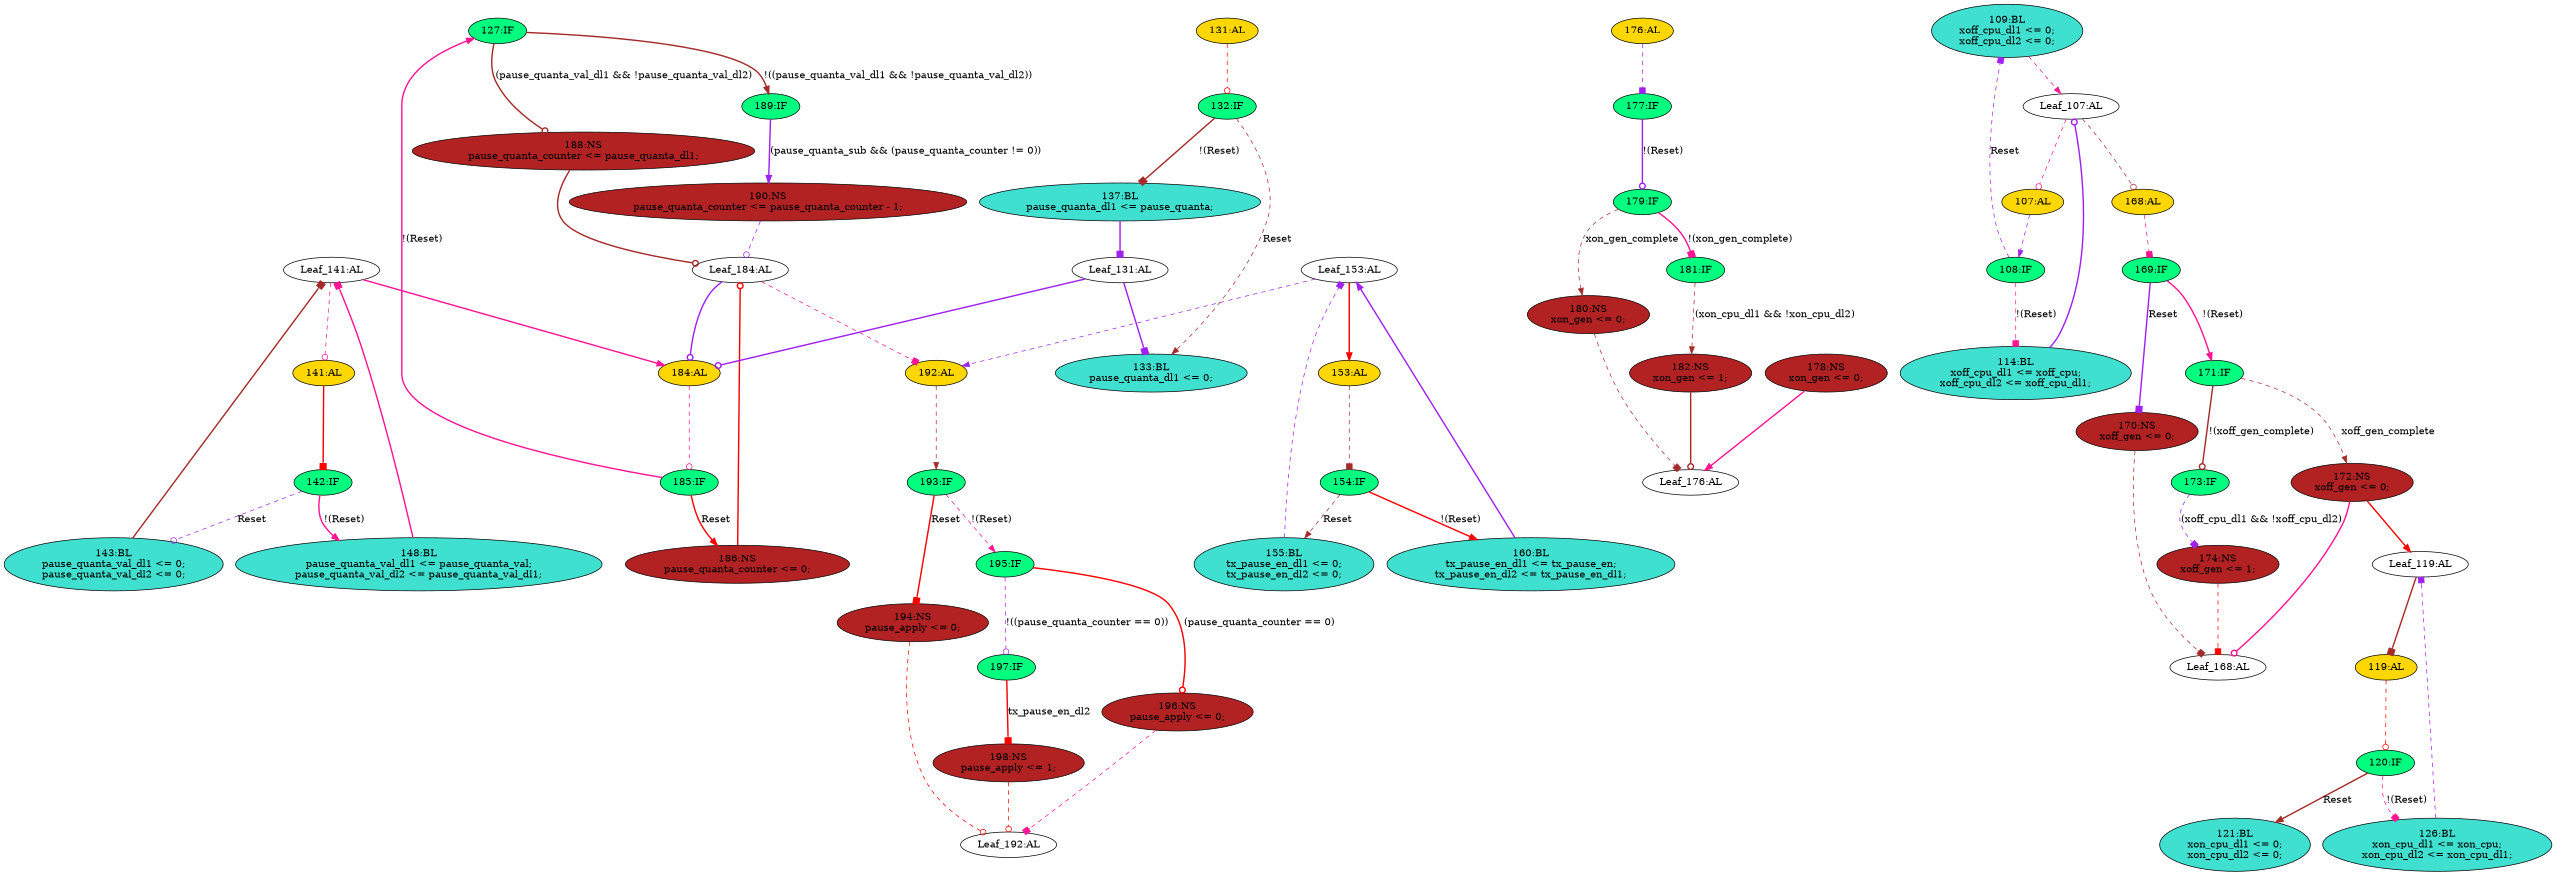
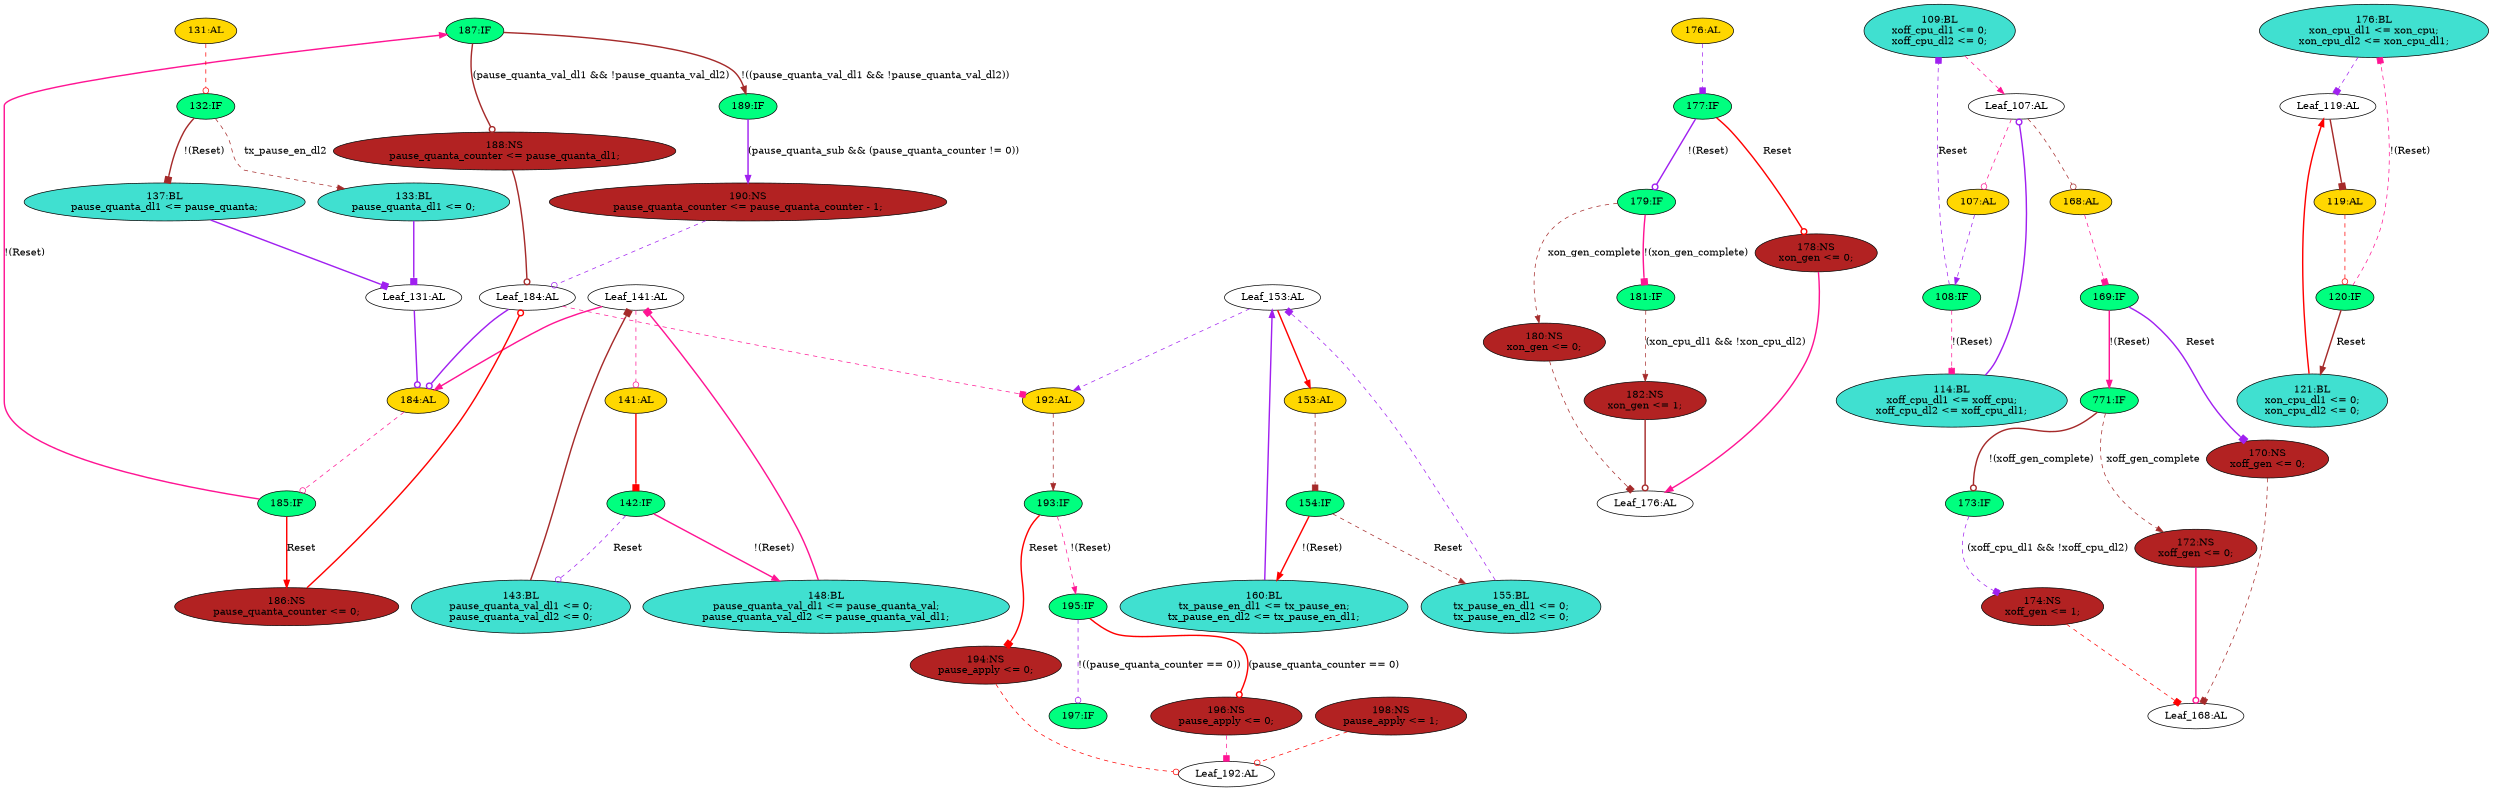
node "127:IF": label "127:IF" -> "187:IF"
edge "177:IF" -> "178:NS xon_gen <= 0;": added, label "Reset"
edge "132:IF" -> "133:BL pause_quanta_dl1 <= 0;": label "Reset" -> "tx_pause_en_dl2"
edge "Leaf_131:AL" -> "133:BL pause_quanta_dl1 <= 0;": reversed
node "171:IF": label "171:IF" -> "771:IF"
edge "172:NS xoff_gen <= 0;" -> "Leaf_119:AL": now "121:BL xon_cpu_dl1 <= 0; xon_cpu_dl2 <= 0;" -> "Leaf_119:AL"
edge "197:IF" -> "198:NS pause_apply <= 1;": removed, label "tx_pause_en_dl2"
node "126:BL xon_cpu_dl1 <= xon_cpu; xon_cpu_dl2 <= xon_cpu_dl1;": label "126:BL xon_cpu_dl1 <= xon_cpu; xon_cpu_dl2 <= xon_cpu_dl1;" -> "176:BL xon_cpu_dl1 <= xon_cpu; xon_cpu_dl2 <= xon_cpu_dl1;"
